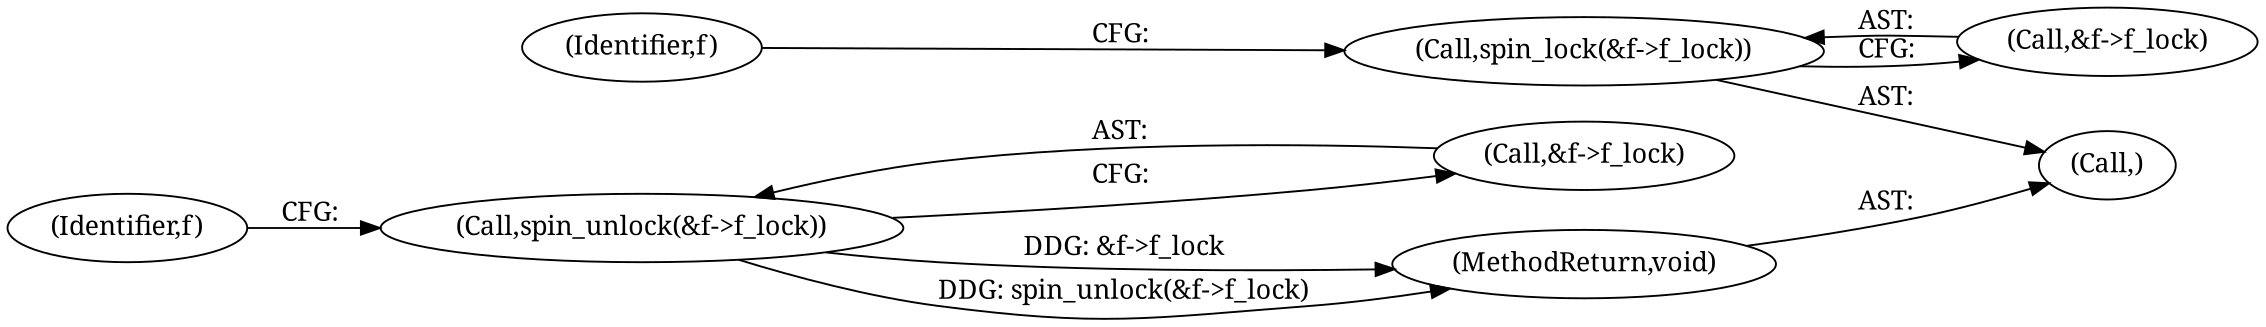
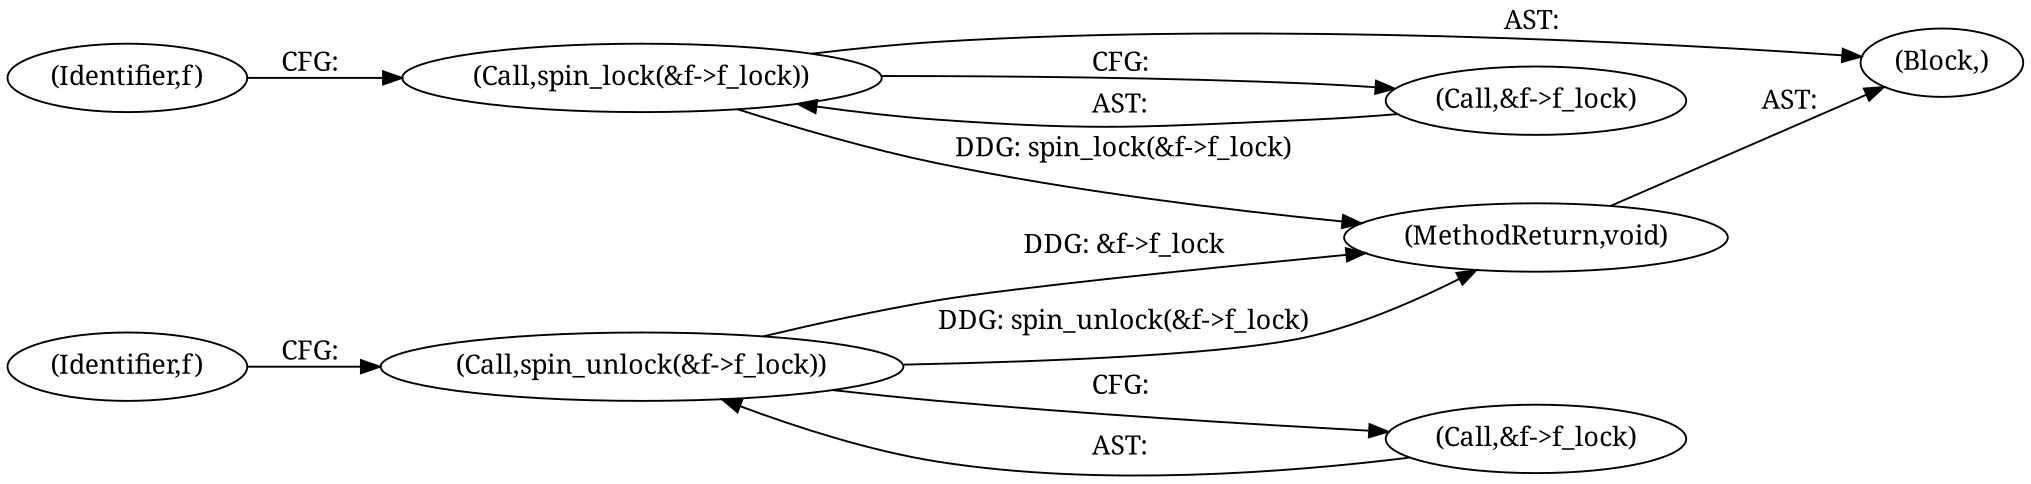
node "(Call,)": label "(Call,)" -> "(Block,)"
edge "(Call,spin_lock(&f->f_lock))" -> "(MethodReturn,void)": added, label "DDG: spin_lock(&f->f_lock)"
